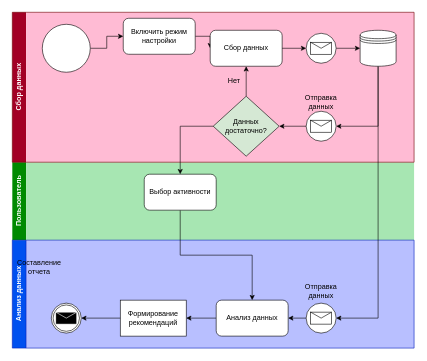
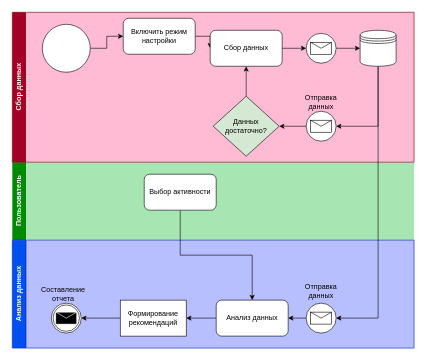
node "Нет": removed
edge "Данных достаточно?" -> "Выбор активности": removed
node "Составление отчета": moved (39, 267) -> (63, 294)
